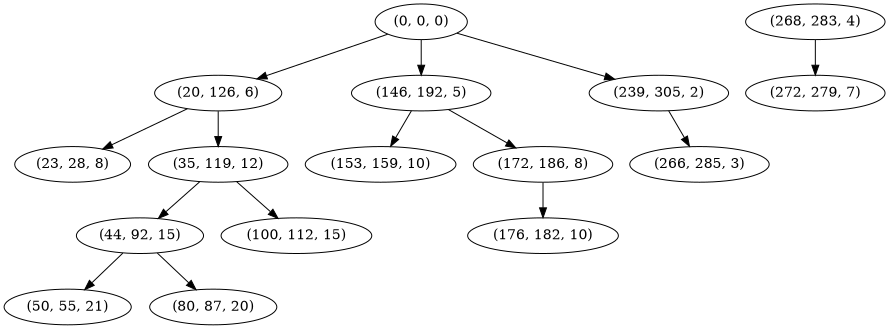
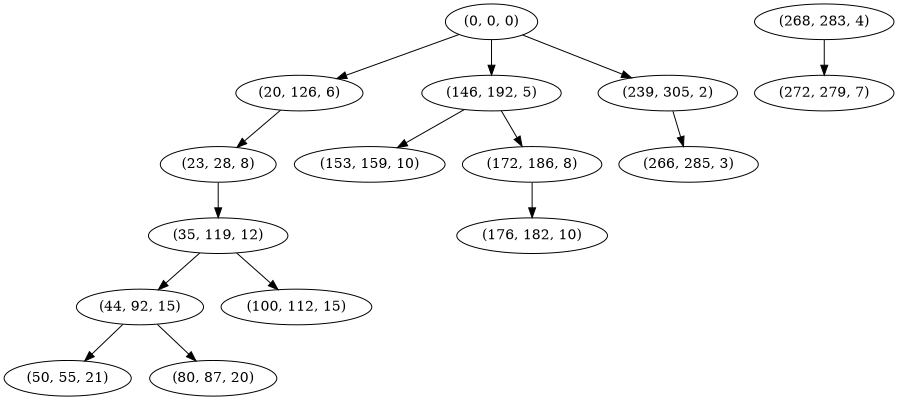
edge "(20, 126, 6)" -> "(35, 119, 12)": now "(23, 28, 8)" -> "(35, 119, 12)"
